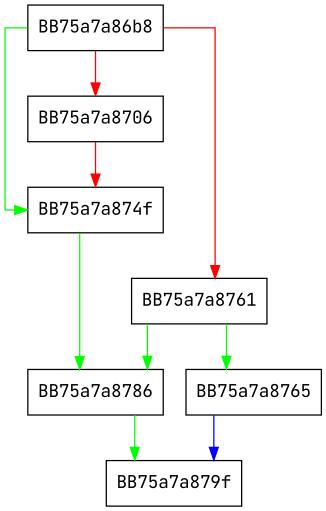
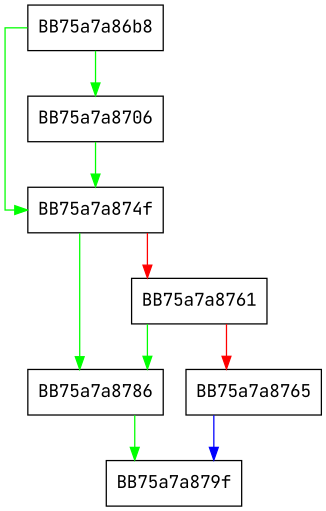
edge "BB75a7a86b8" -> "BB75a7a8706": color red -> green
edge "BB75a7a86b8" -> "BB75a7a8761": now "BB75a7a874f" -> "BB75a7a8761"
edge "BB75a7a8706" -> "BB75a7a874f": color red -> green
edge "BB75a7a8761" -> "BB75a7a8765": color green -> red
